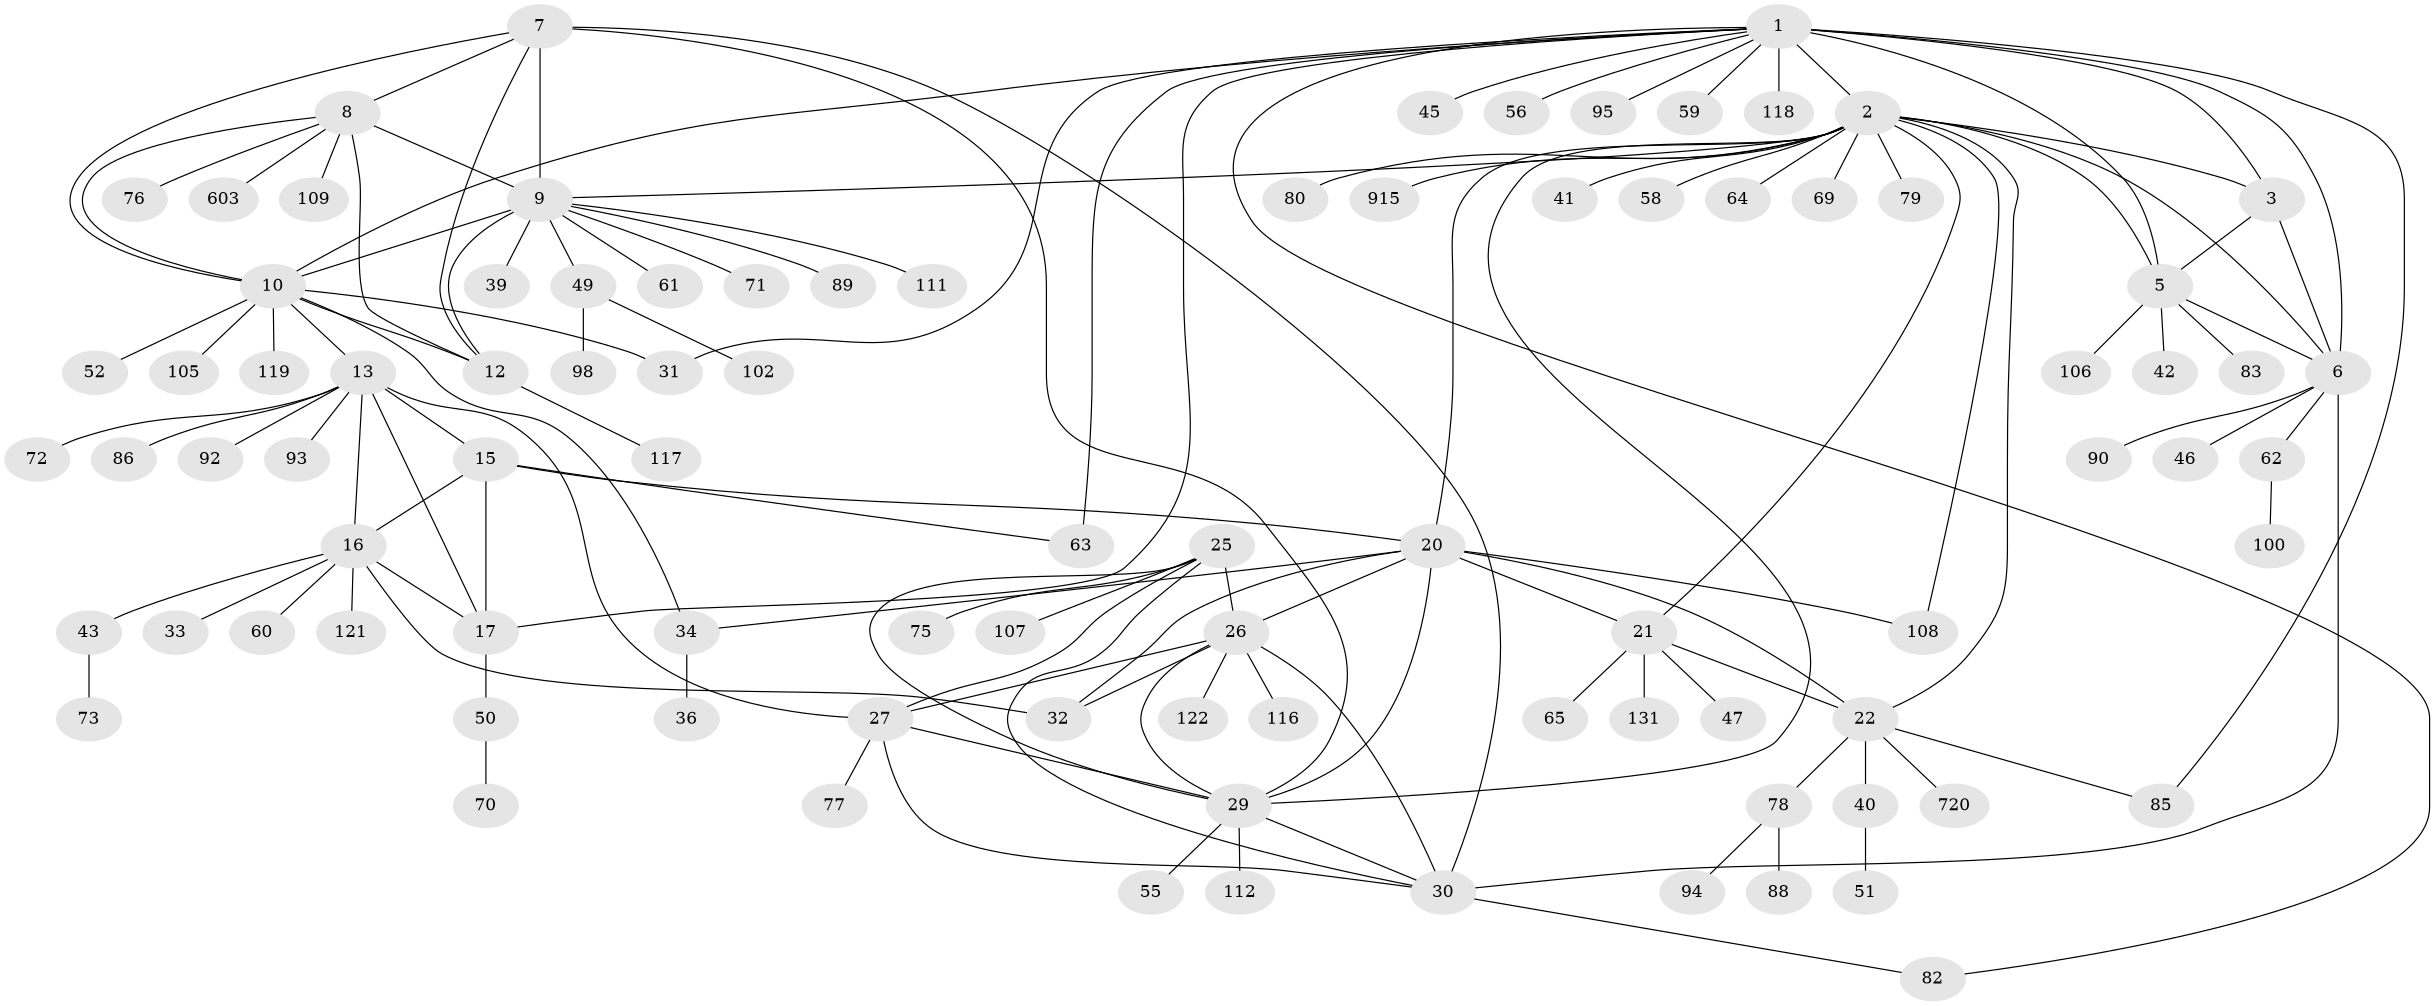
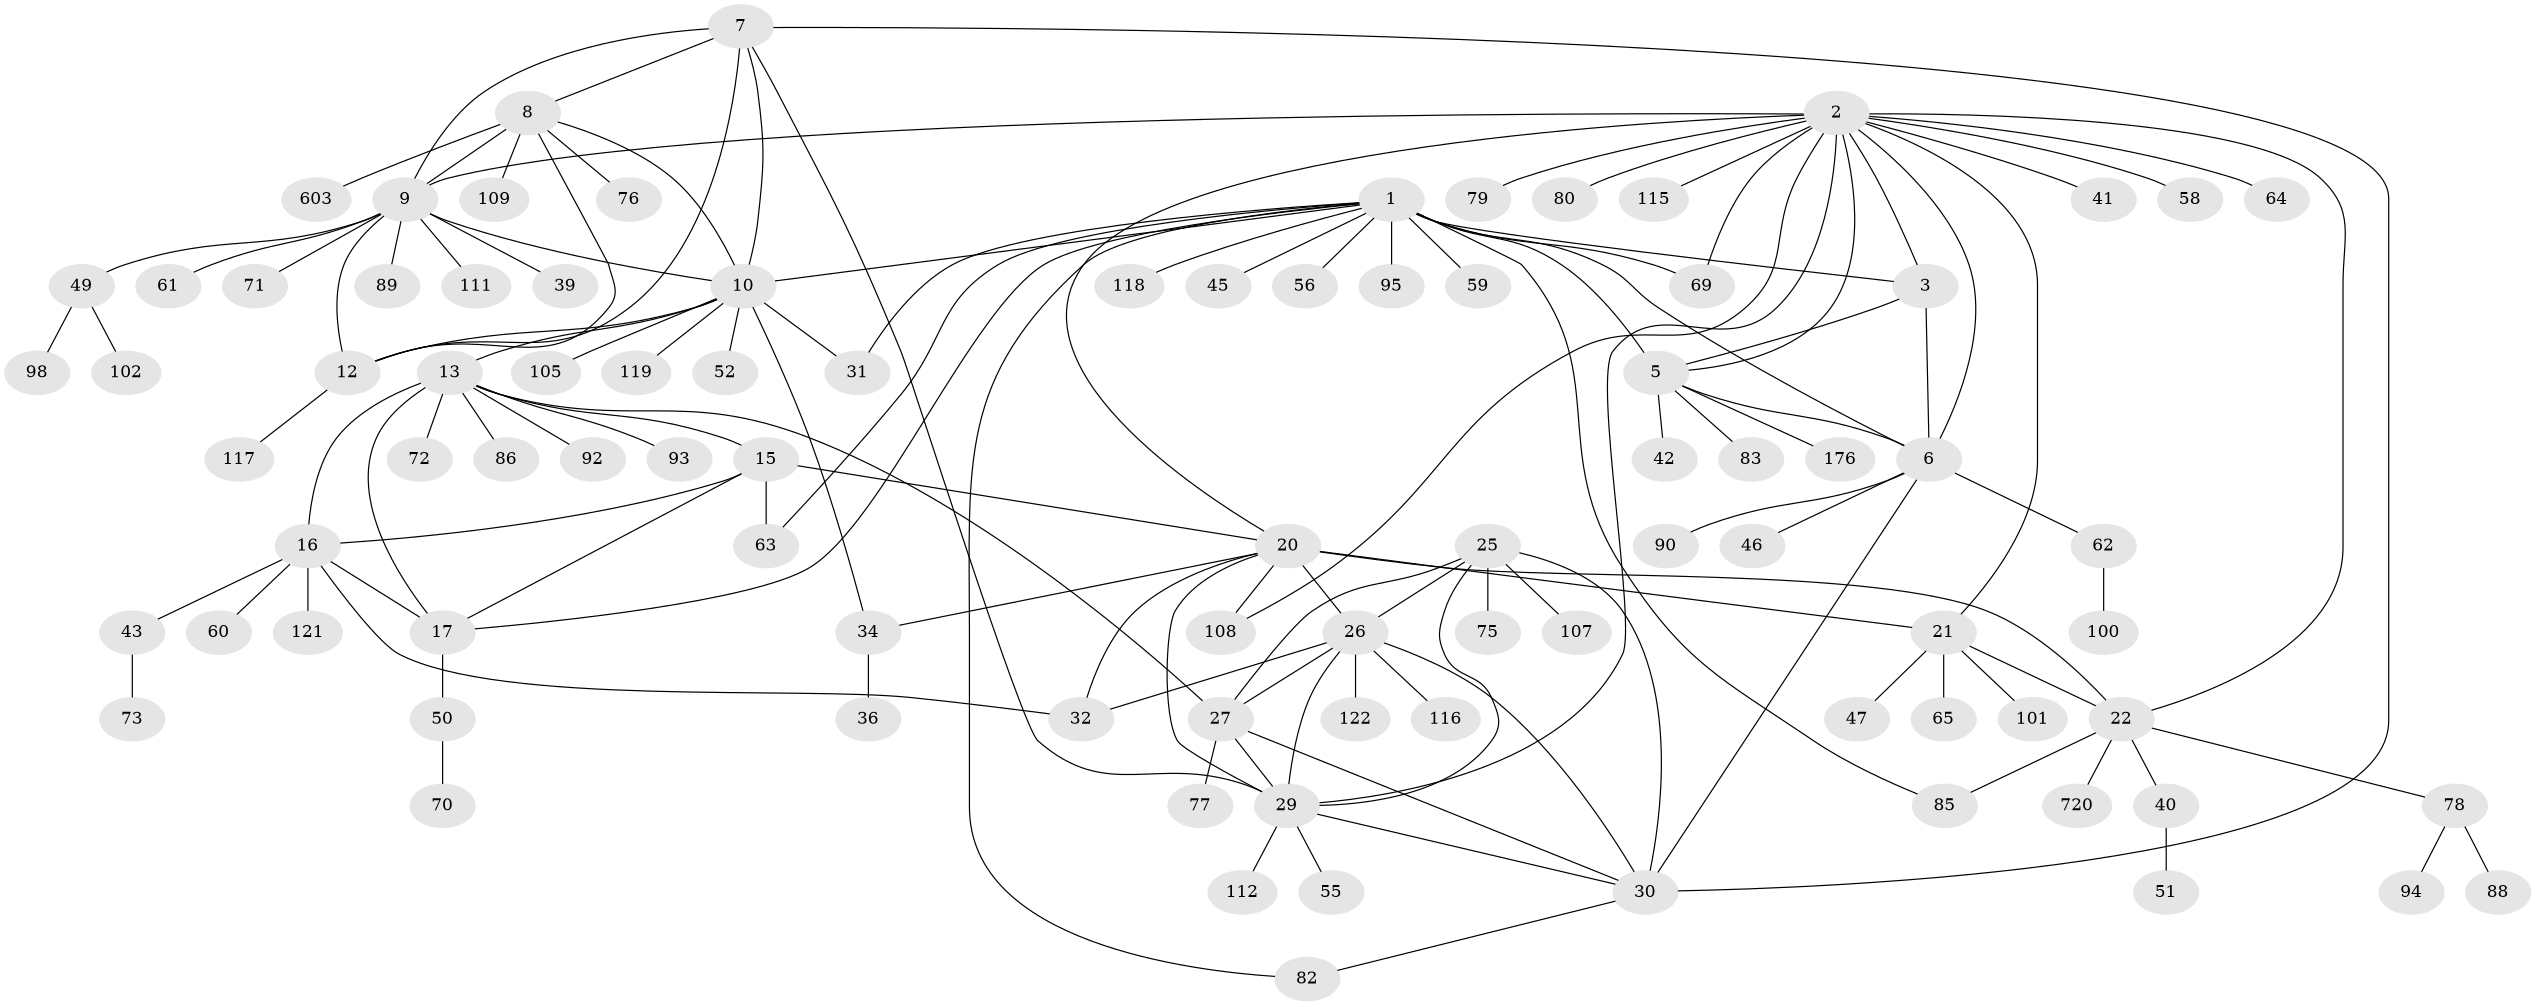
edge "1" -- "2": now "1" -- "69"
node "915": label "915" -> "115"
node "106": label "106" -> "176"
node "33": removed
node "131": label "131" -> "101"
